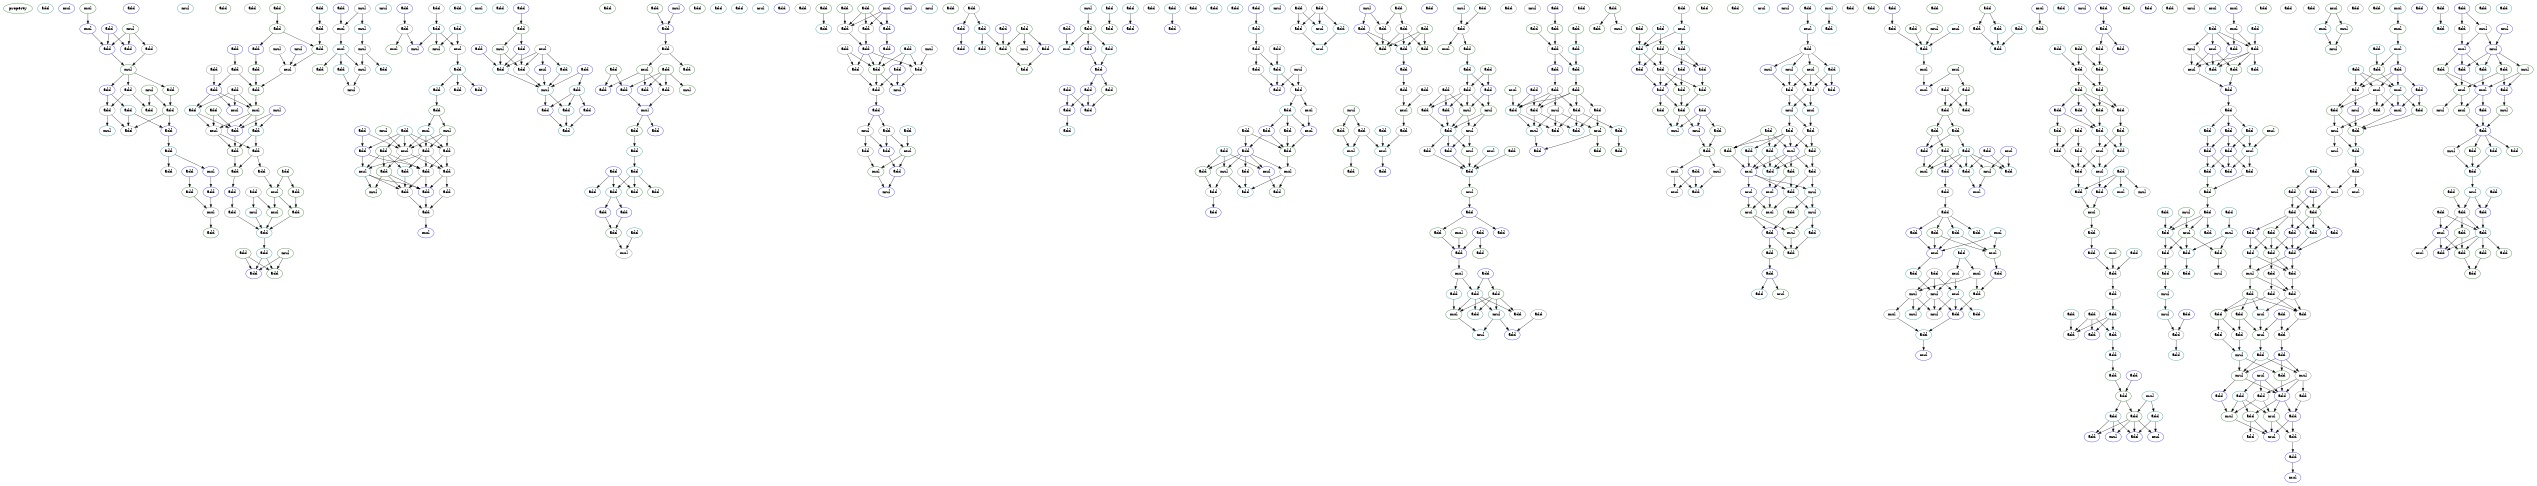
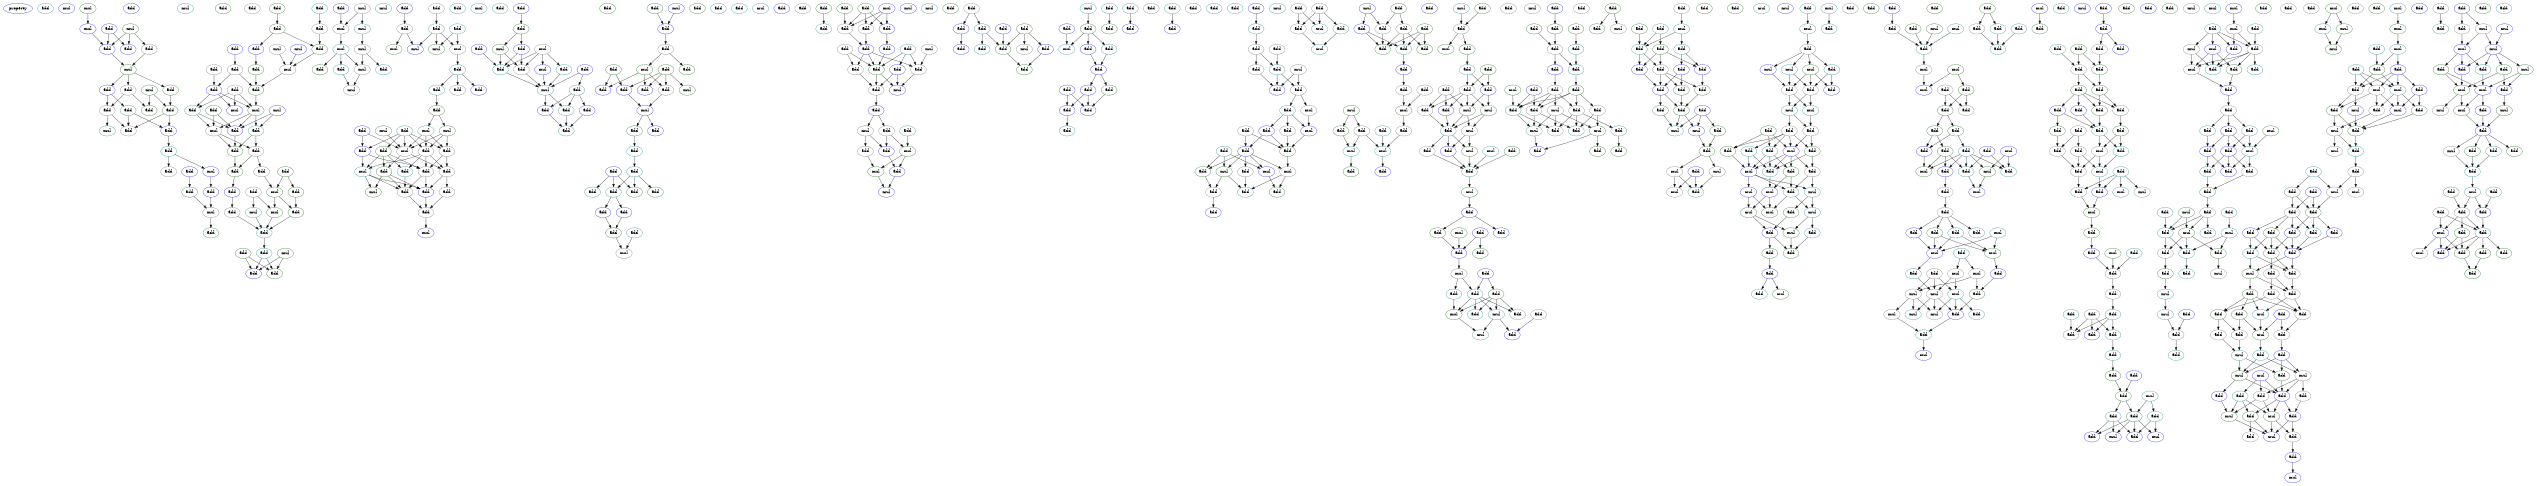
node "property": color darkgreen -> blue
